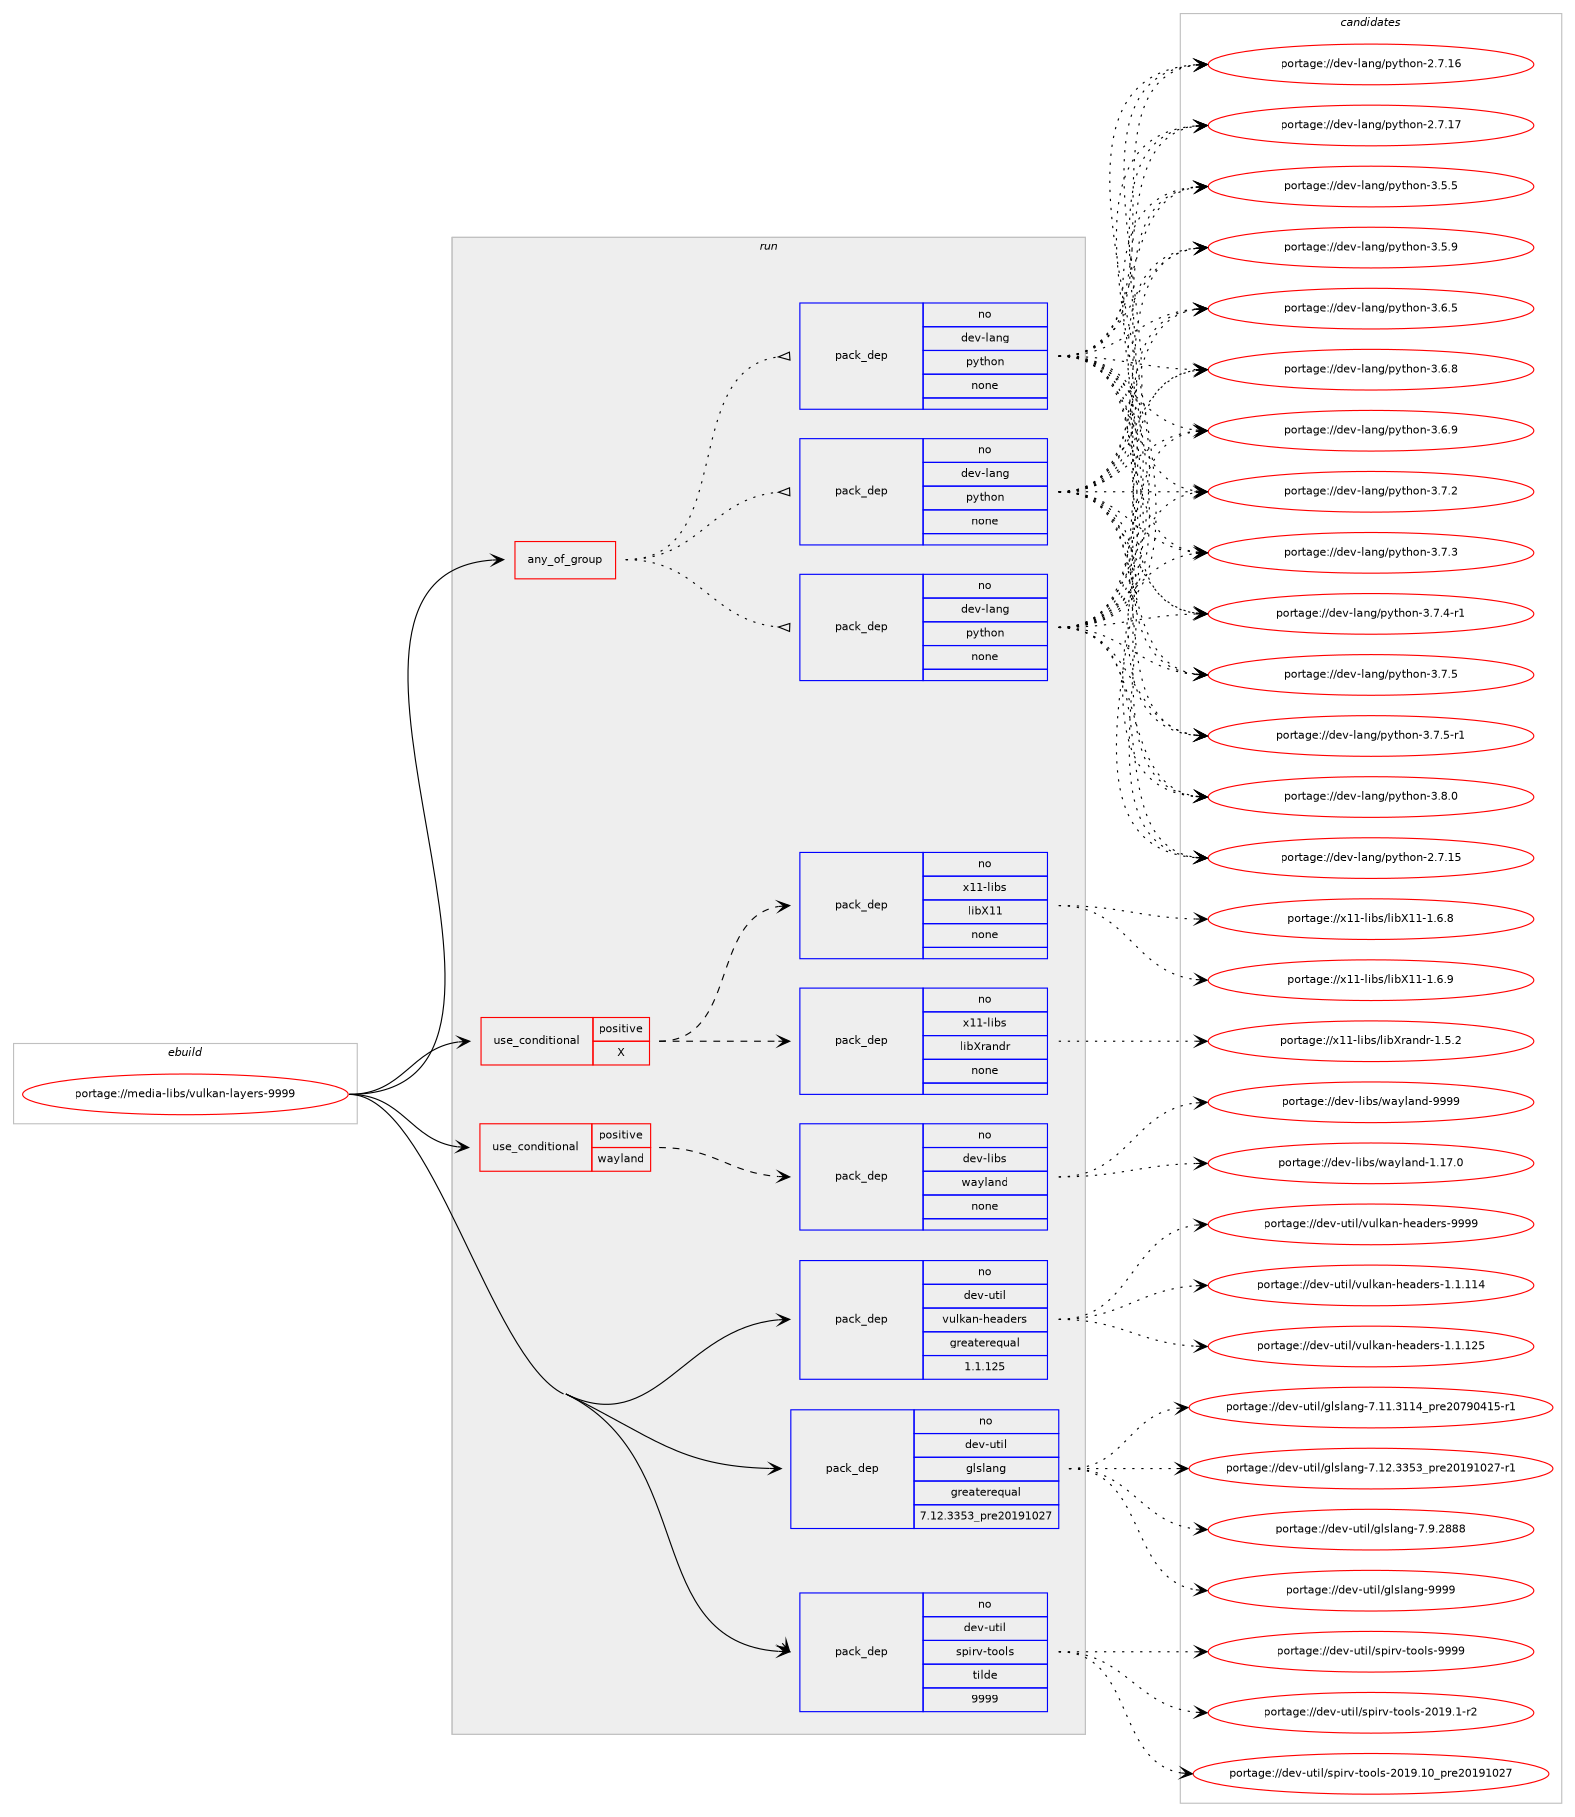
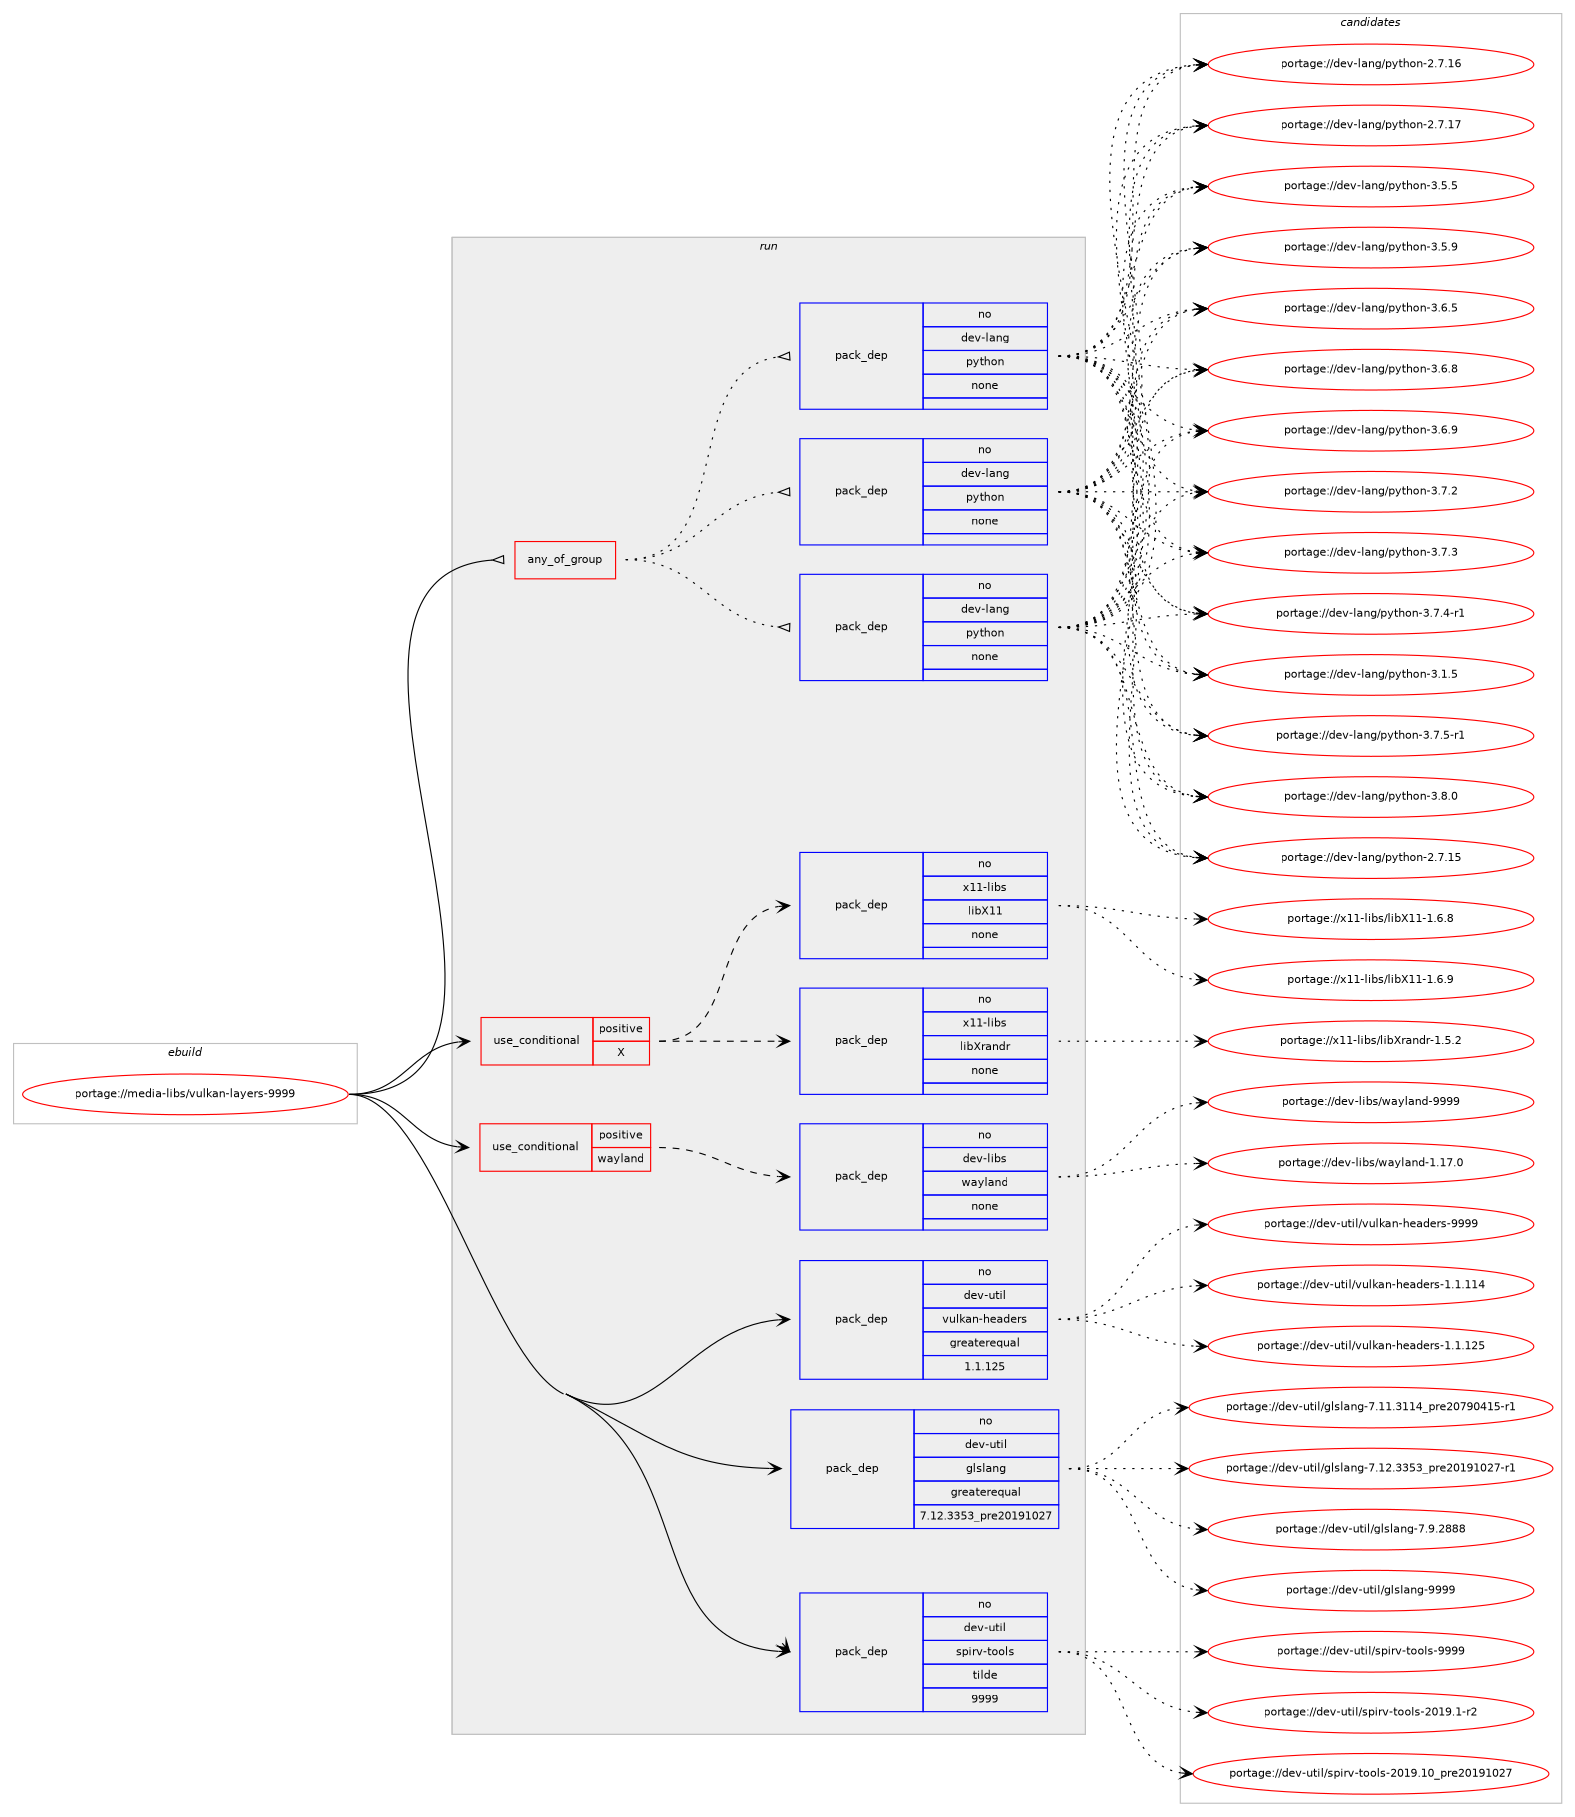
node "portage://dev-lang/python-3.7.5": label "portage://dev-lang/python-3.7.5" -> "portage://dev-lang/python-3.1.5"
edge "portage://media-libs/vulkan-layers-9999" -> "any_of_group": arrowhead vee -> oinv
